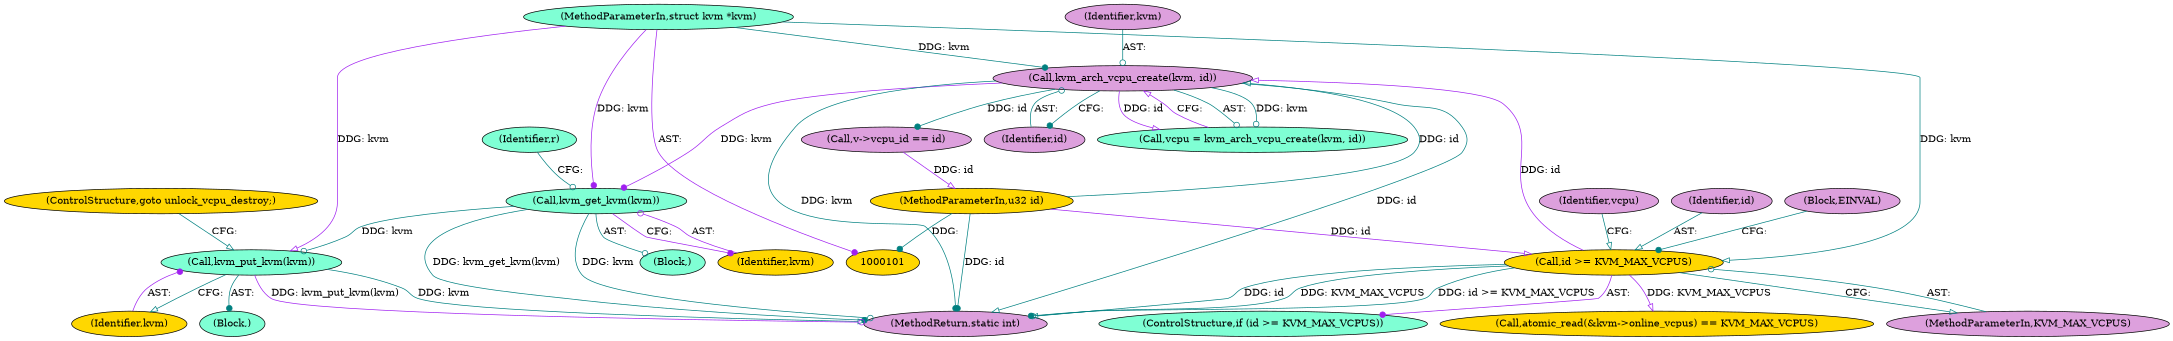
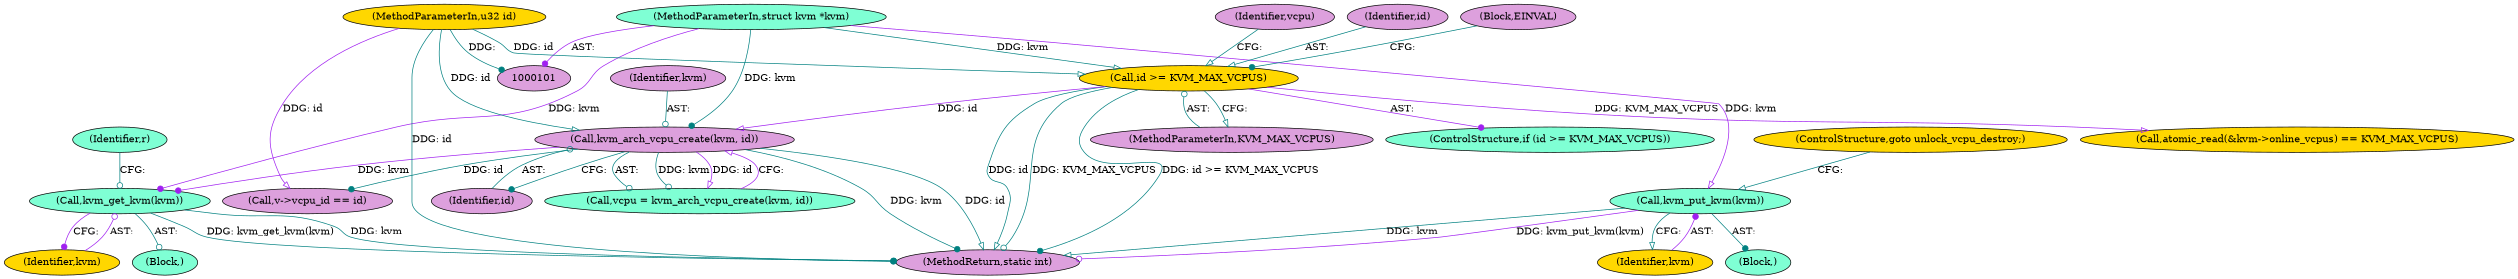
edge "(Call,v->vcpu_id == id)" -> "(MethodParameterIn,u32 id)": reversed
edge "(Call,kvm_get_kvm(kvm))" -> "(Call,kvm_put_kvm(kvm))": removed, label "DDG: kvm"
edge "(MethodParameterIn,u32 id)" -> "(Call,id >= KVM_MAX_VCPUS)": color purple -> teal
node "1000101": fillcolor gold -> plum
